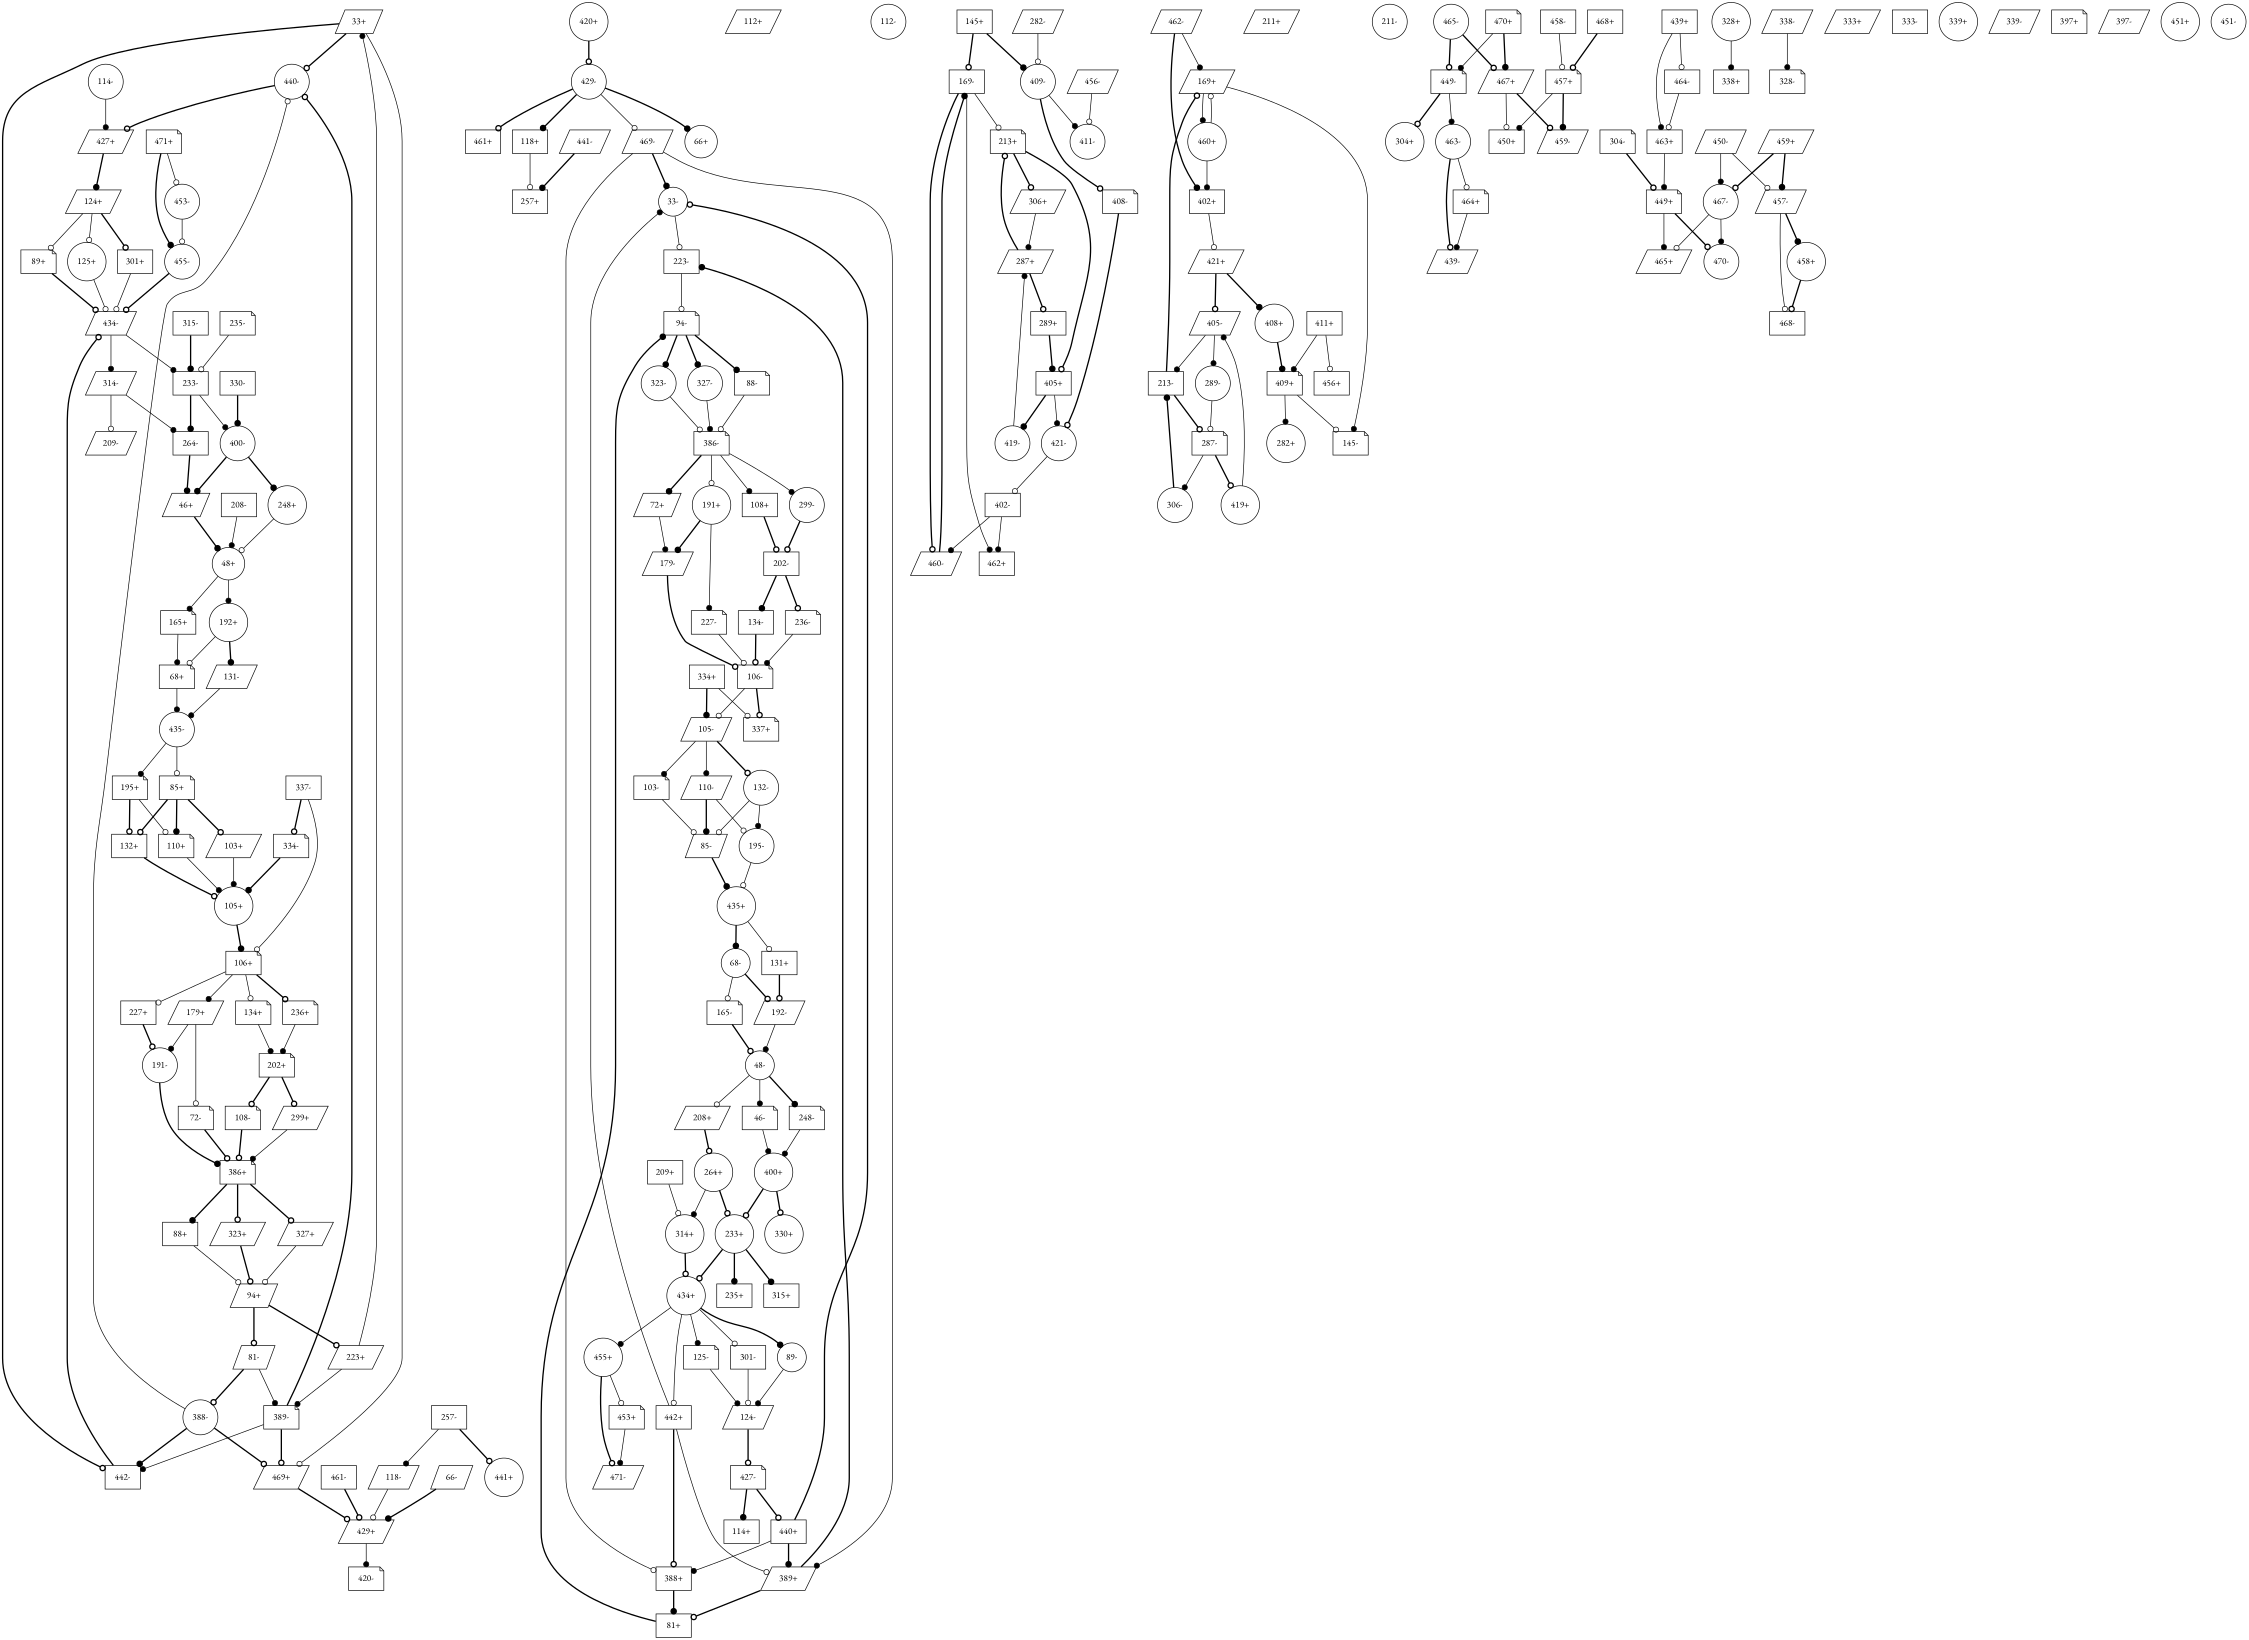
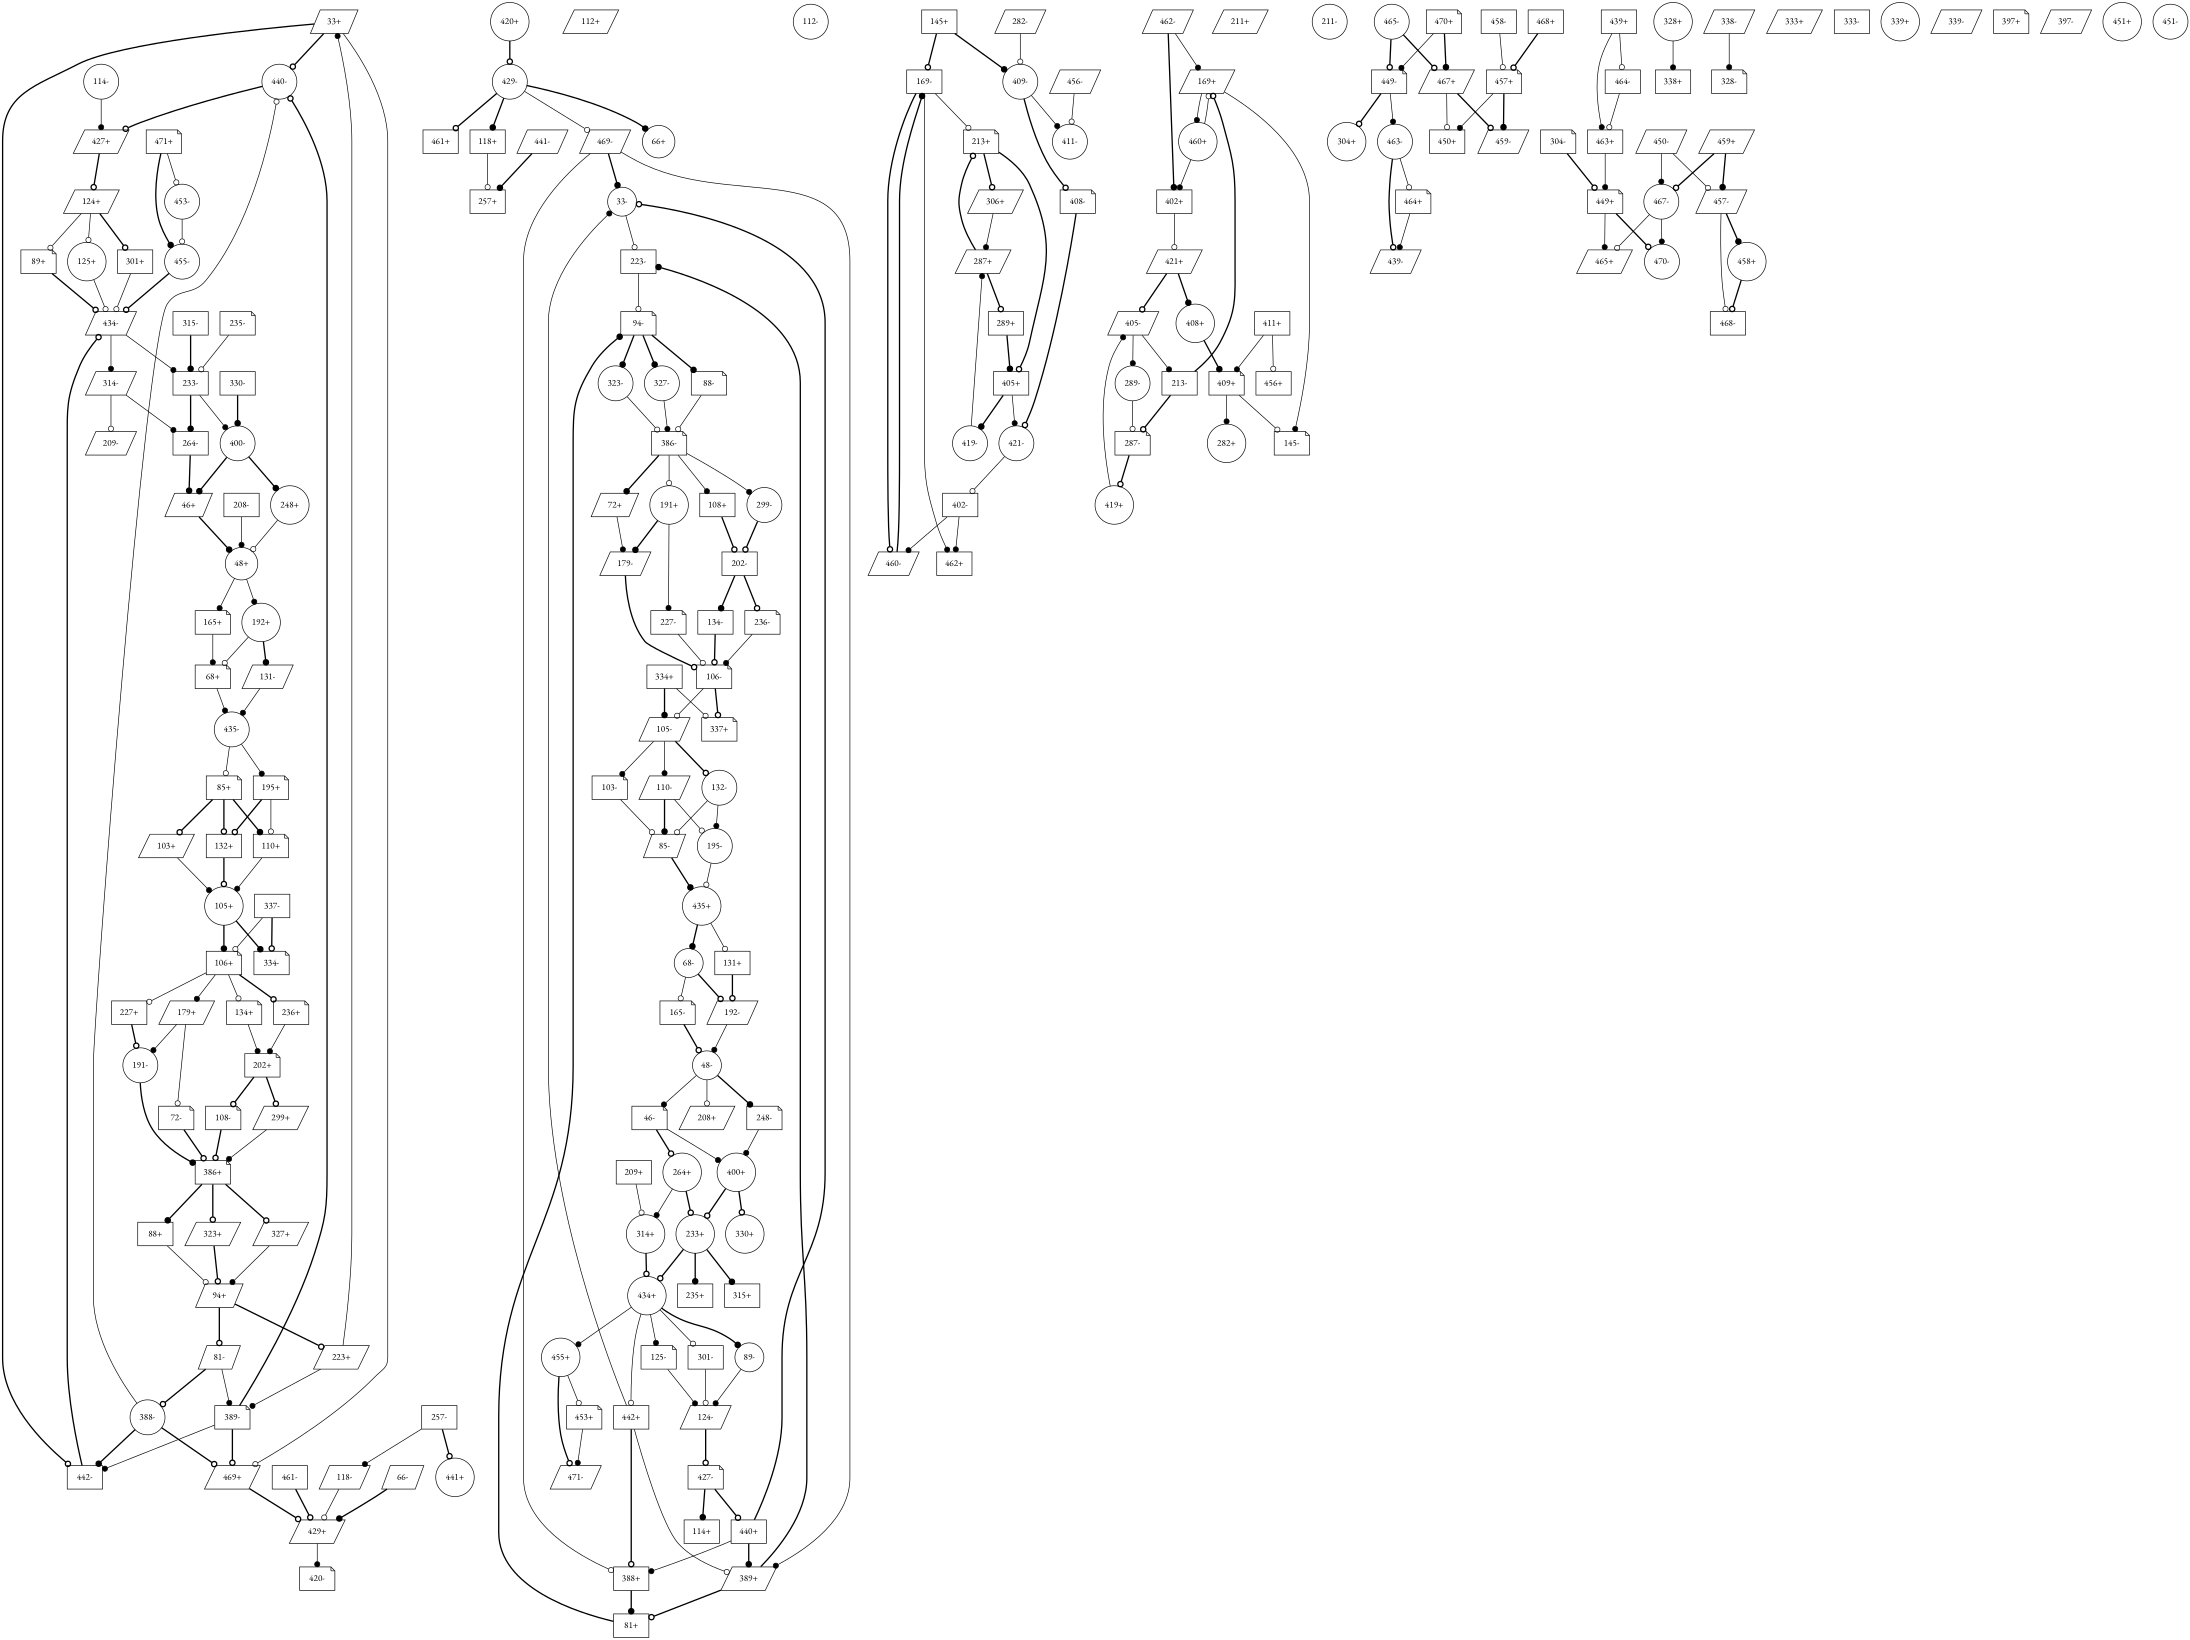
edge "427+" -> "124+": arrowhead dot -> odot
node "306-": removed
edge "334-" -> "105+": reversed
edge "208+" -> "264+": now "46-" -> "264+"
edge "327+" -> "94+": arrowhead odot -> dot
